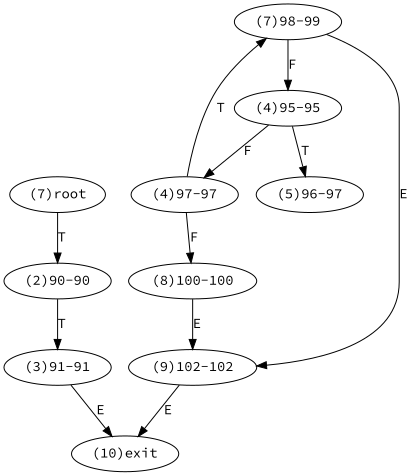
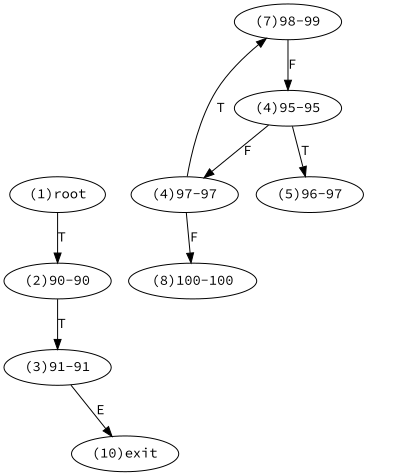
node "(7)root": label "(7)root" -> "(1)root"
node "(9)102-102": removed
